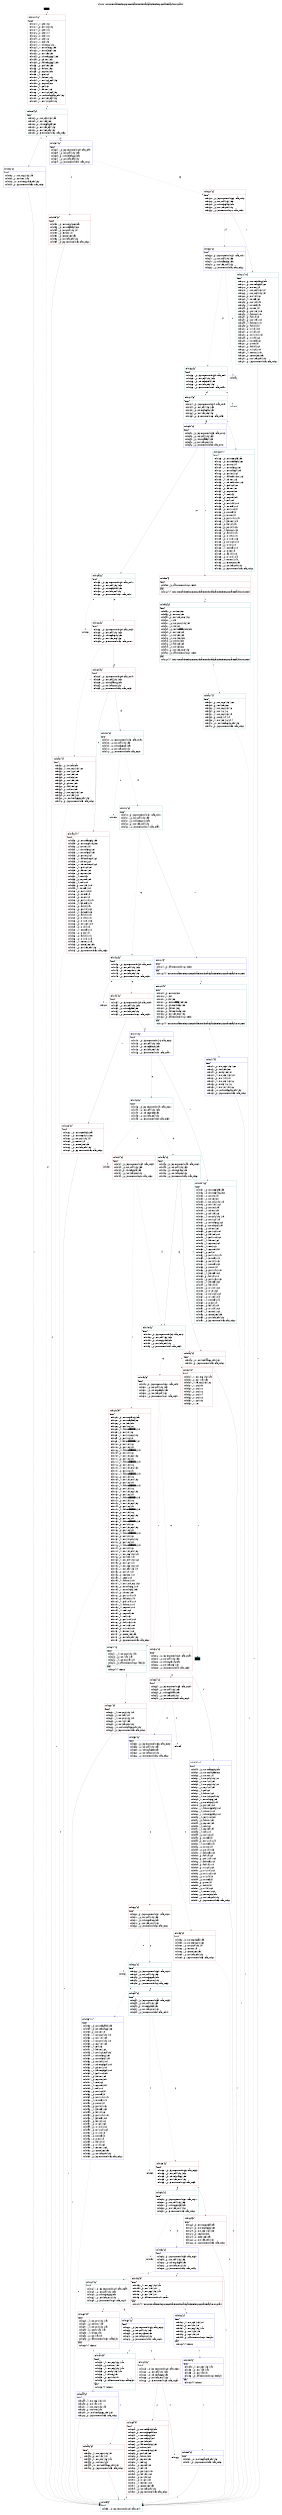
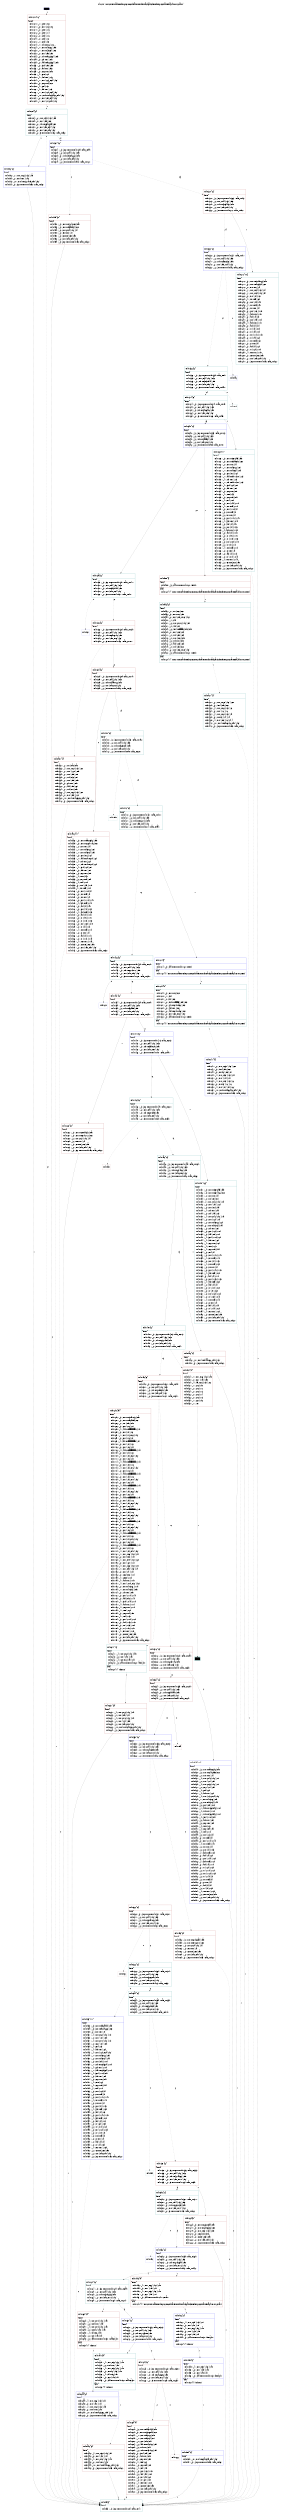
node "0x4014c4 [28]": removed
